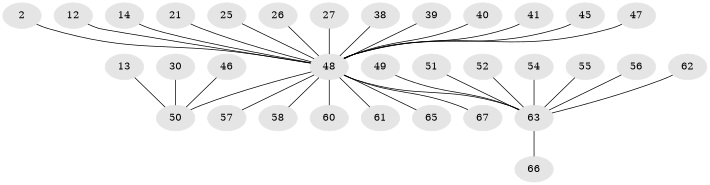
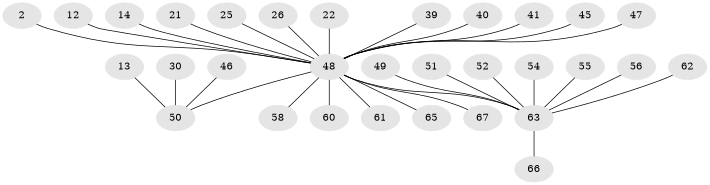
node "27": label "27" -> "22"
node "38": removed
node "57": removed
